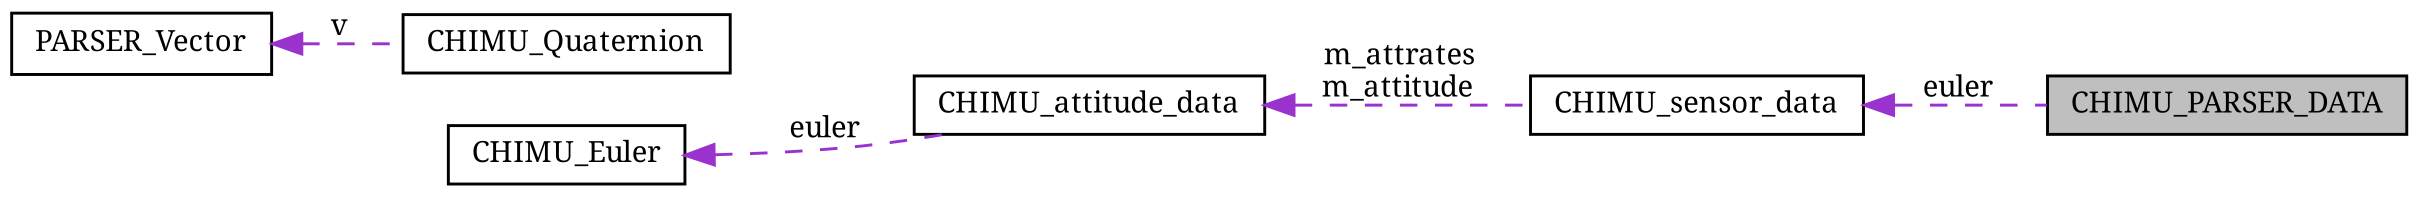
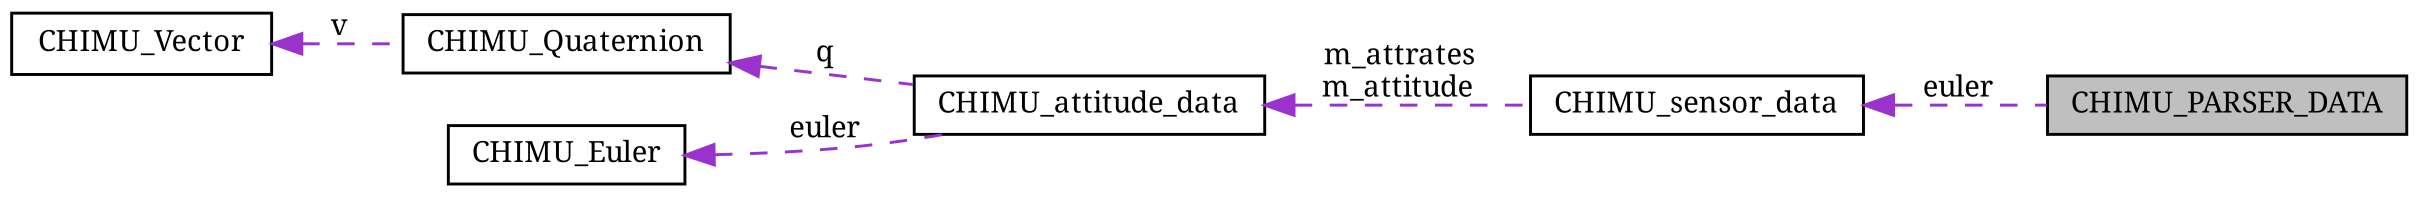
node "PARSER_Vector": label "PARSER_Vector" -> "CHIMU_Vector"
edge "CHIMU_attitude_data" -> "CHIMU_Quaternion": added, label "q"
